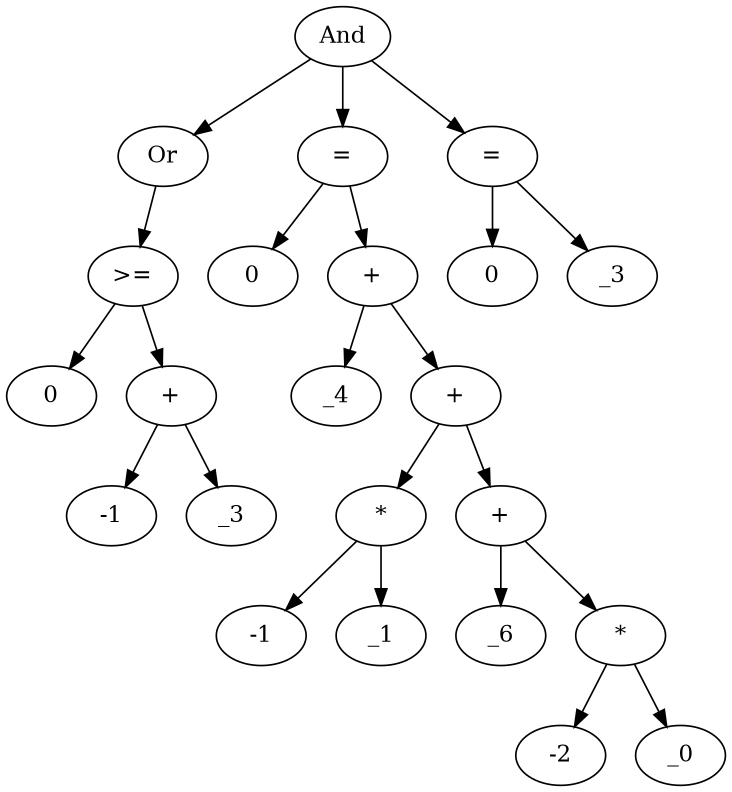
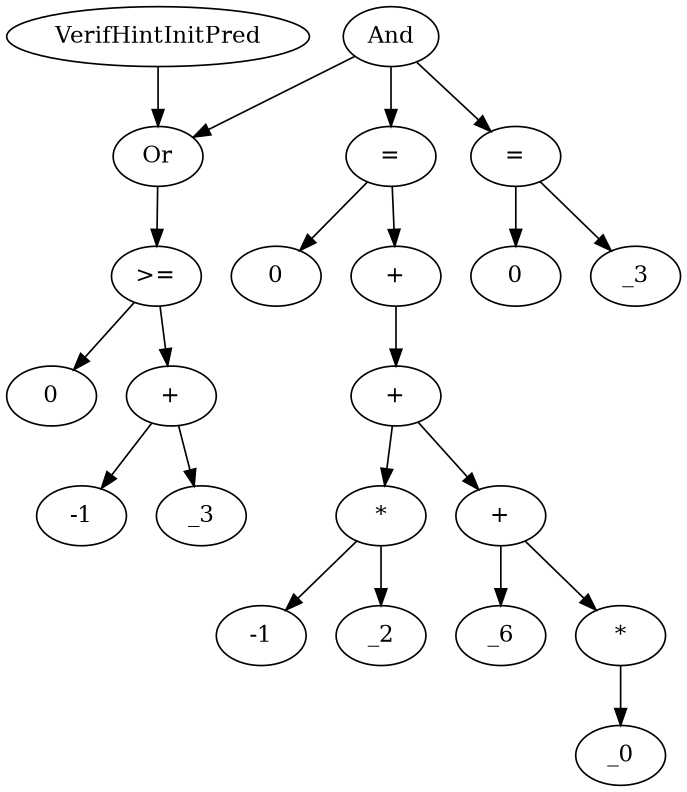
node "VerifHintInitPred": added
node "_4": removed
node "_1": label "_1" -> "_2"
node "-2": removed
